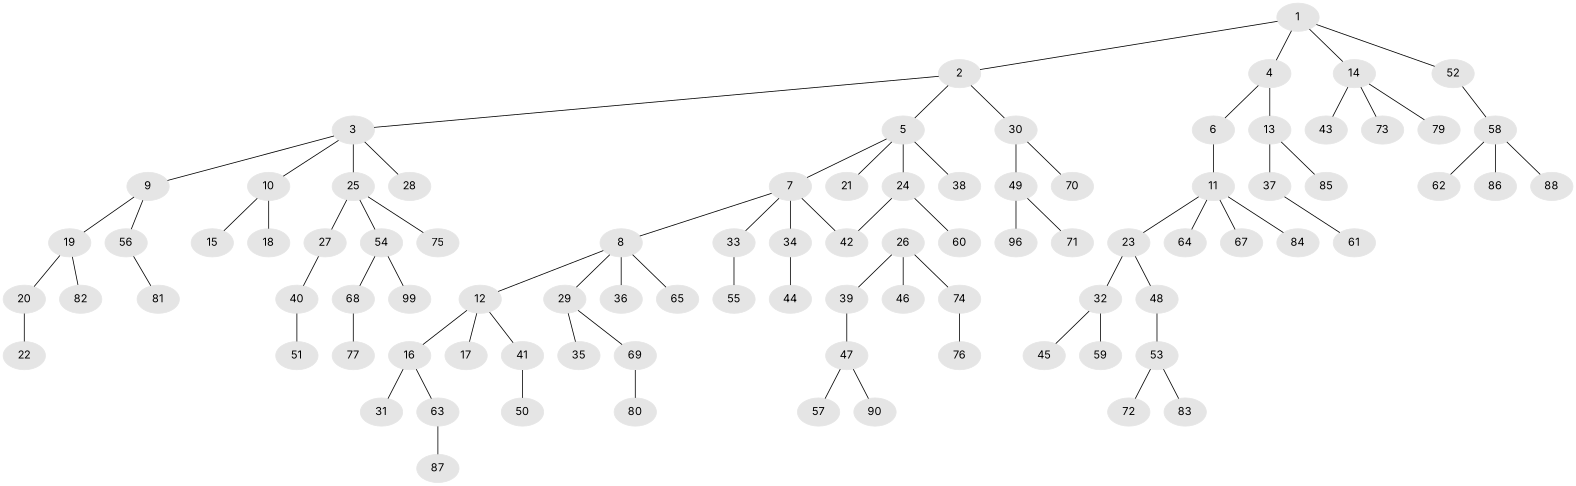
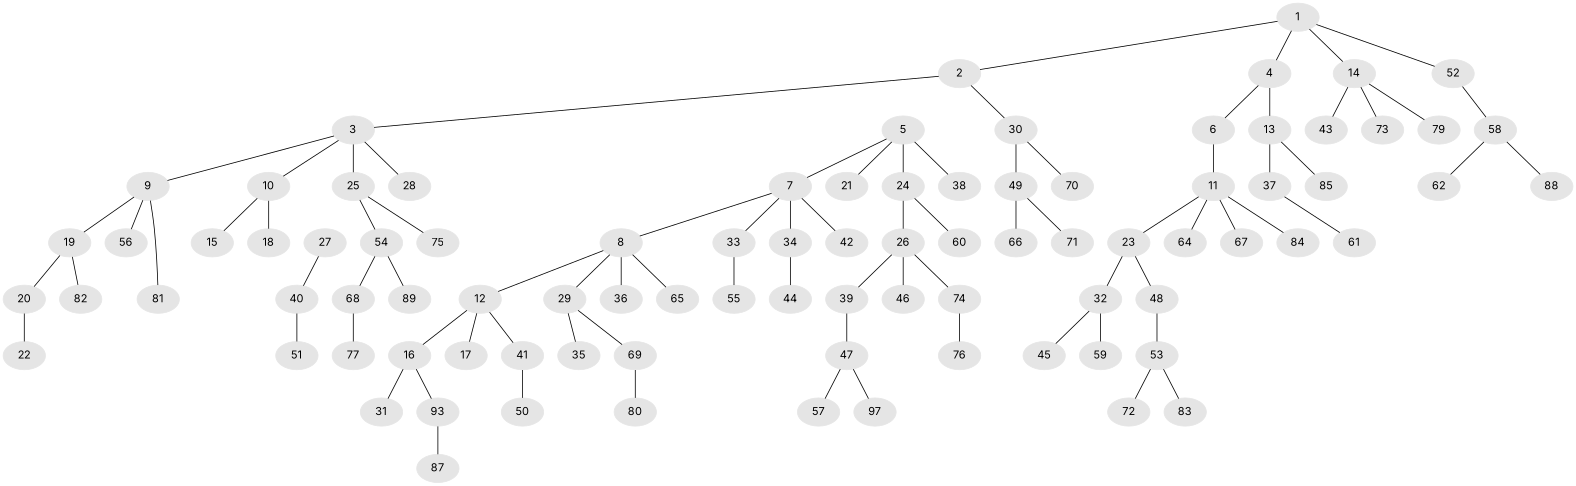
edge "2" -- "5": removed
node "86": removed
edge "25" -- "27": removed
edge "24" -- "42": now "24" -- "26"
node "96": label "96" -> "66"
edge "56" -- "81": now "9" -- "81"
node "99": label "99" -> "89"
node "63": label "63" -> "93"
node "90": label "90" -> "97"
